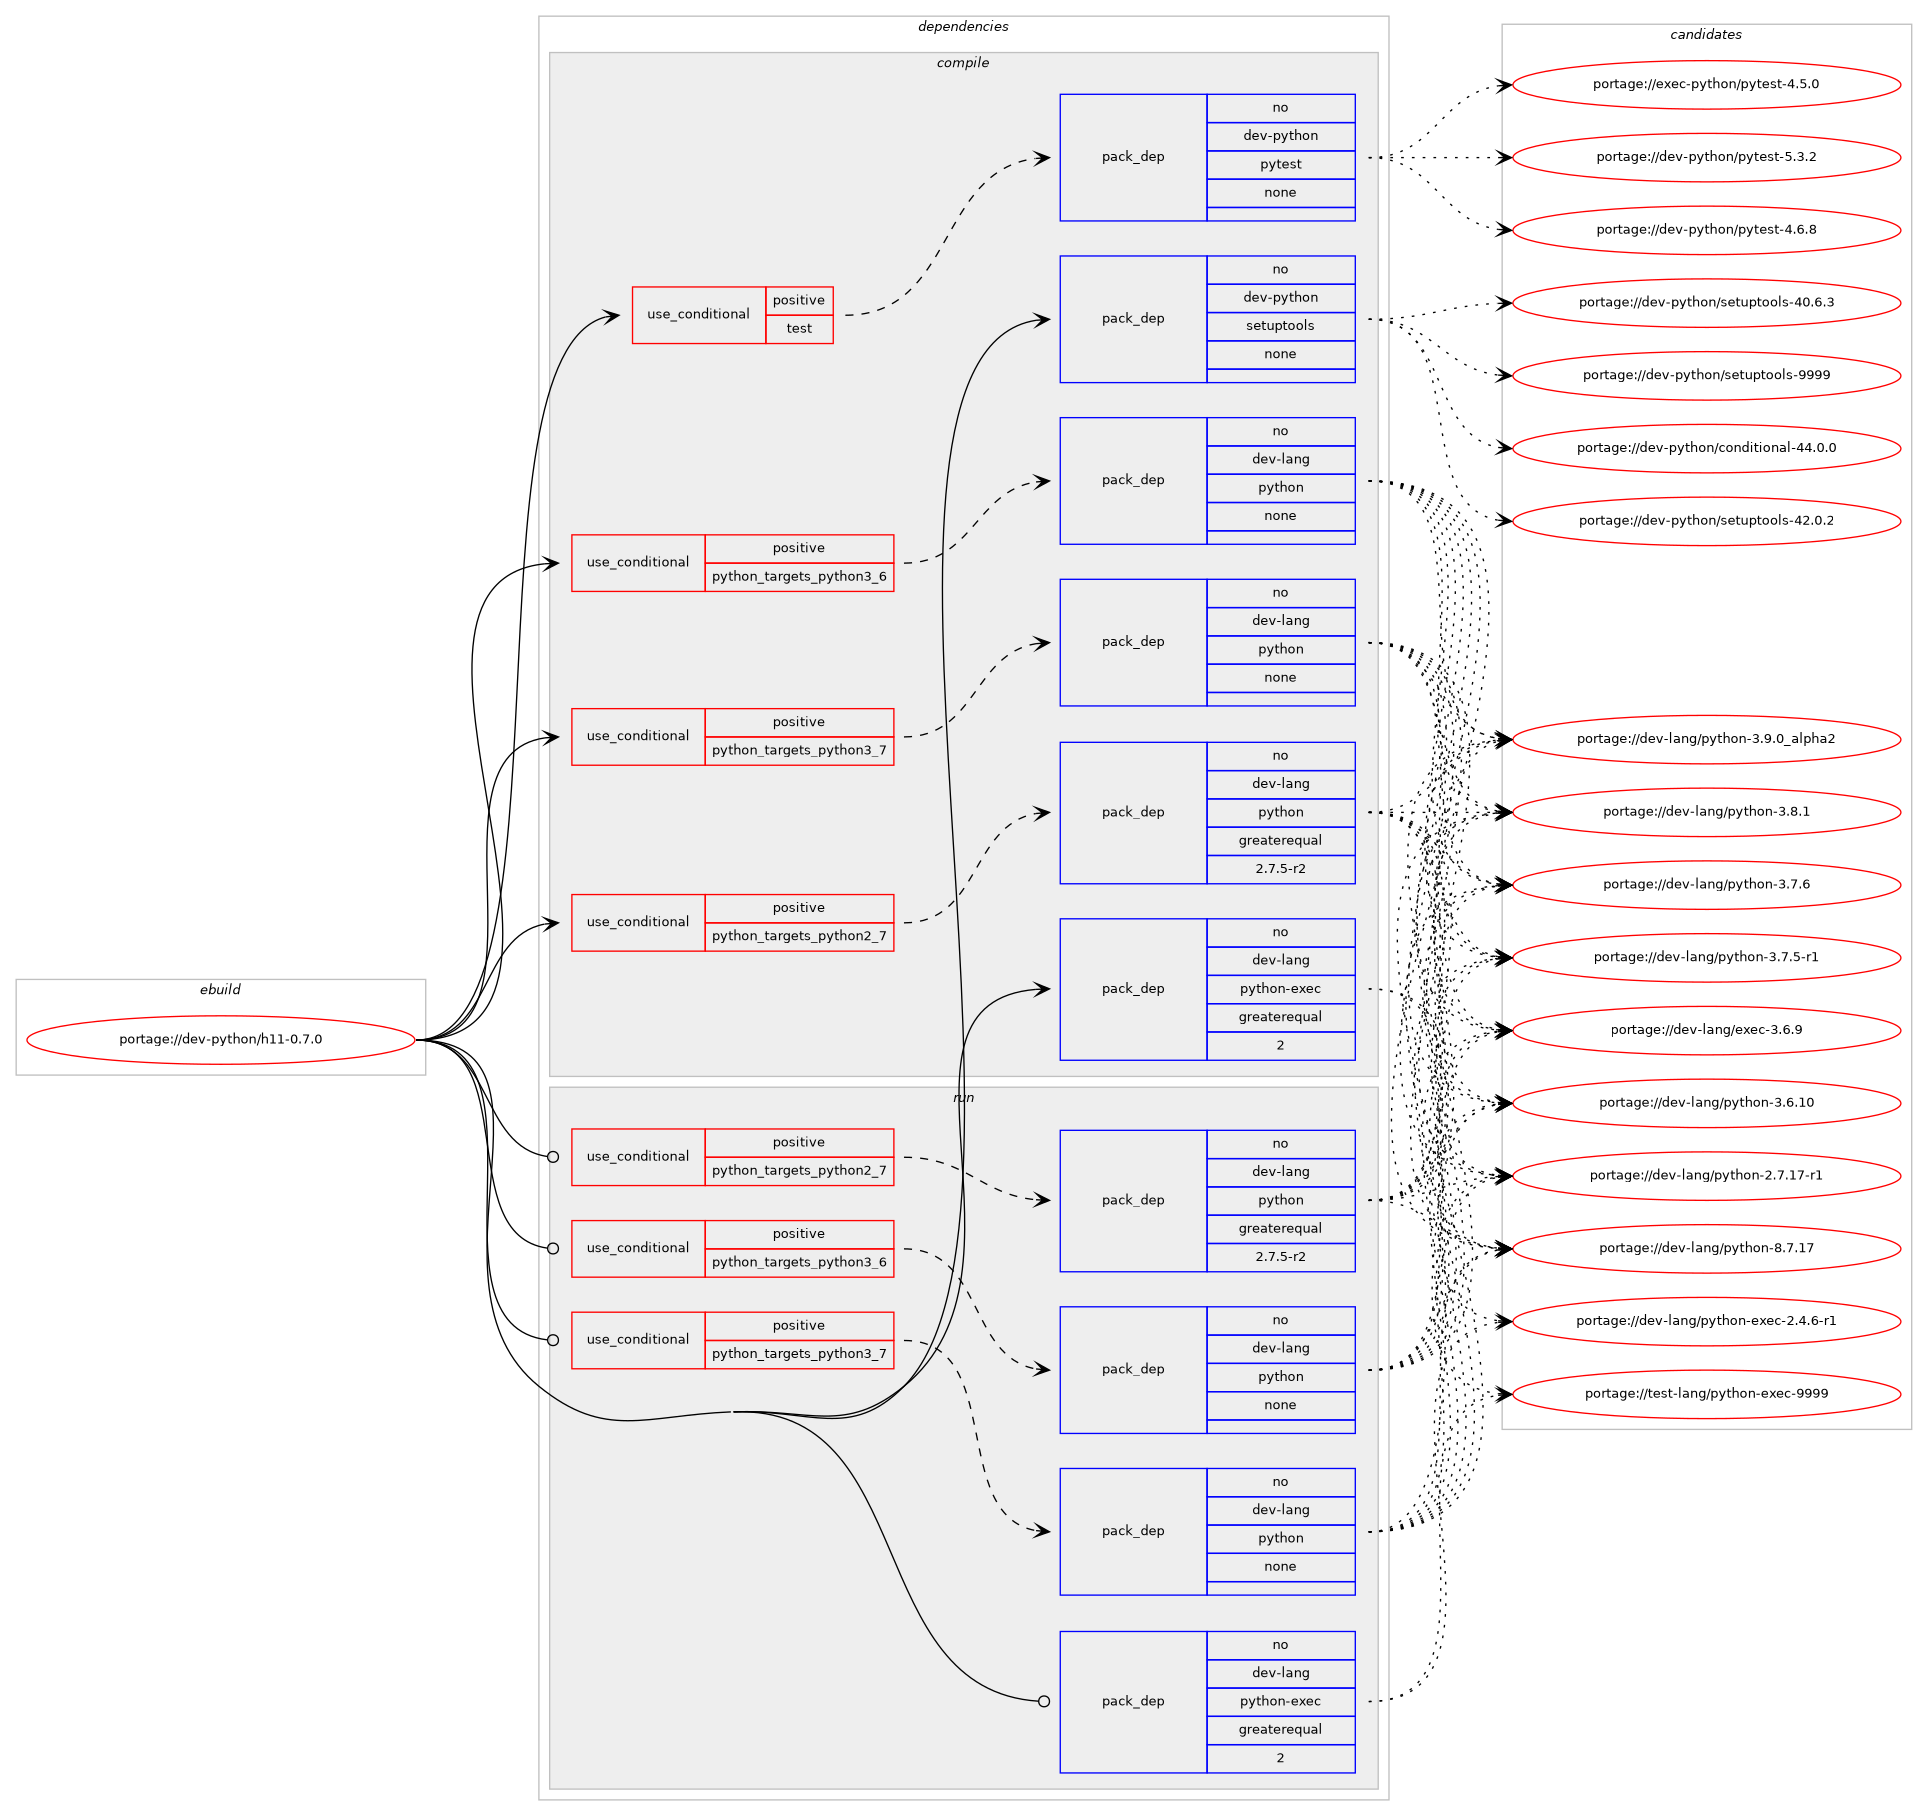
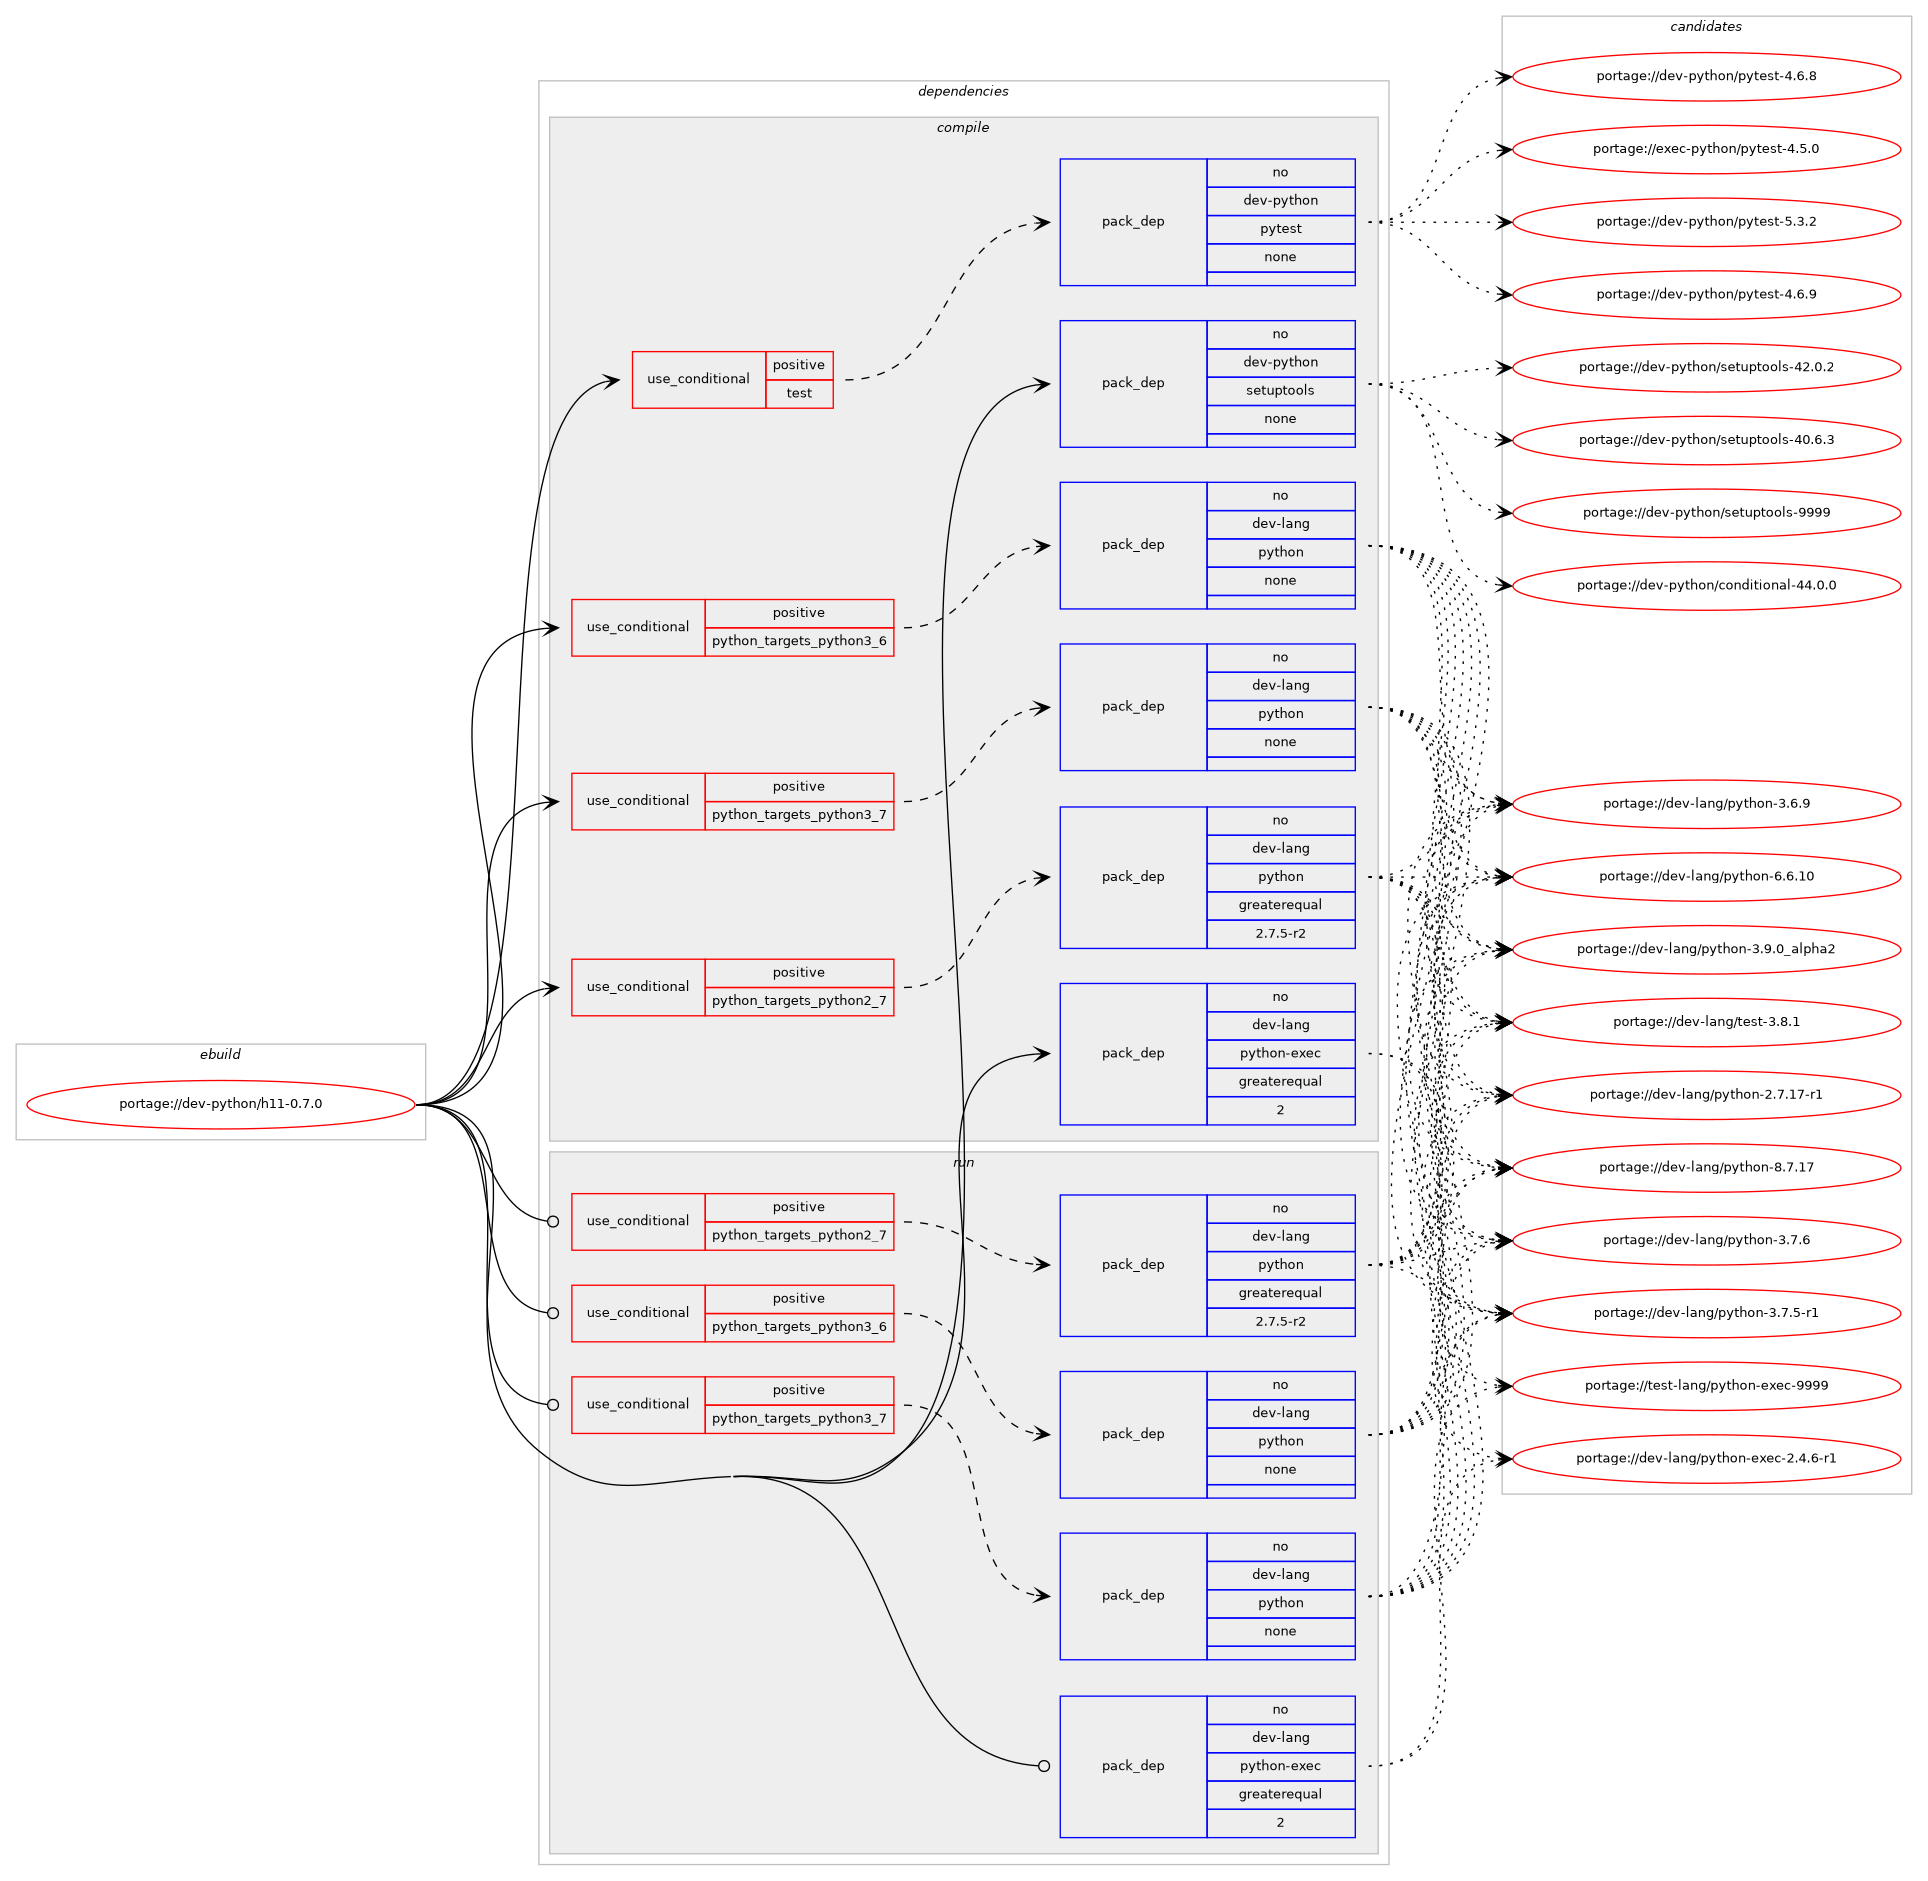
node "portage://dev-python/pytest-4.6.9": added
node "portage://dev-lang/python-3.8.1": label "portage://dev-lang/python-3.8.1" -> "portage://dev-lang/test-3.8.1"
node "portage://dev-lang/exec-3.6.9": label "portage://dev-lang/exec-3.6.9" -> "portage://dev-lang/python-3.6.9"
node "portage://dev-lang/python-3.6.10": label "portage://dev-lang/python-3.6.10" -> "portage://dev-lang/python-6.6.10"
